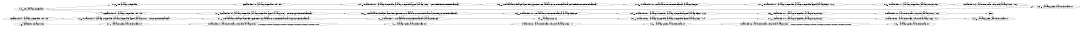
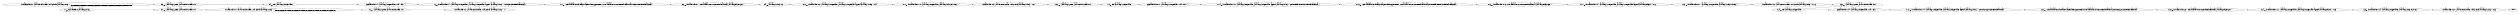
node "$r4 = new java.lang.StringBuilder": added
edge "$r19 = new java.lang.StringBuilder" -> "$r12 = new java.lang.StringBuilder": now "$r13 = <java.lang.System: java.io.PrintStream out>" -> "$r12 = new java.lang.StringBuilder"
node "agent": label "agent" -> "return"
node "r1 := @parameter0: new.lang.String": label "r1 := @parameter0: new.lang.String" -> "r1 := @parameter0: java.lang.String"
node "$r3 = <java.lang.System: java.io.PrintStream out>": removed
